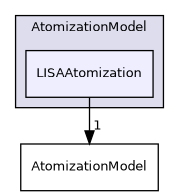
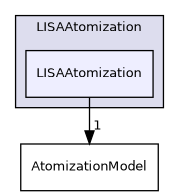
cluster "AtomizationModel": label "AtomizationModel" -> "LISAAtomization"
